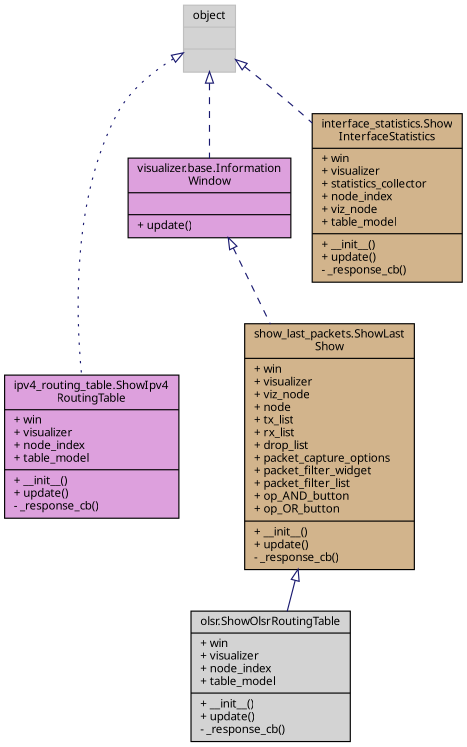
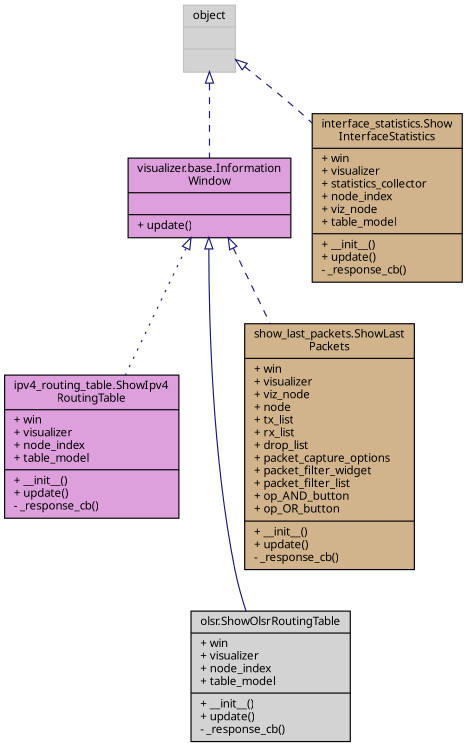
edge "ipv4_routing_table.ShowIpv4" -> "object": now "ipv4_routing_table.ShowIpv4" -> "visualizer.base.Information"
node "show_last_packets.ShowLast": text "Show" -> "Packets"
edge "olsr.ShowOlsrRoutingTable" -> "show_last_packets.ShowLast": now "olsr.ShowOlsrRoutingTable" -> "visualizer.base.Information"
